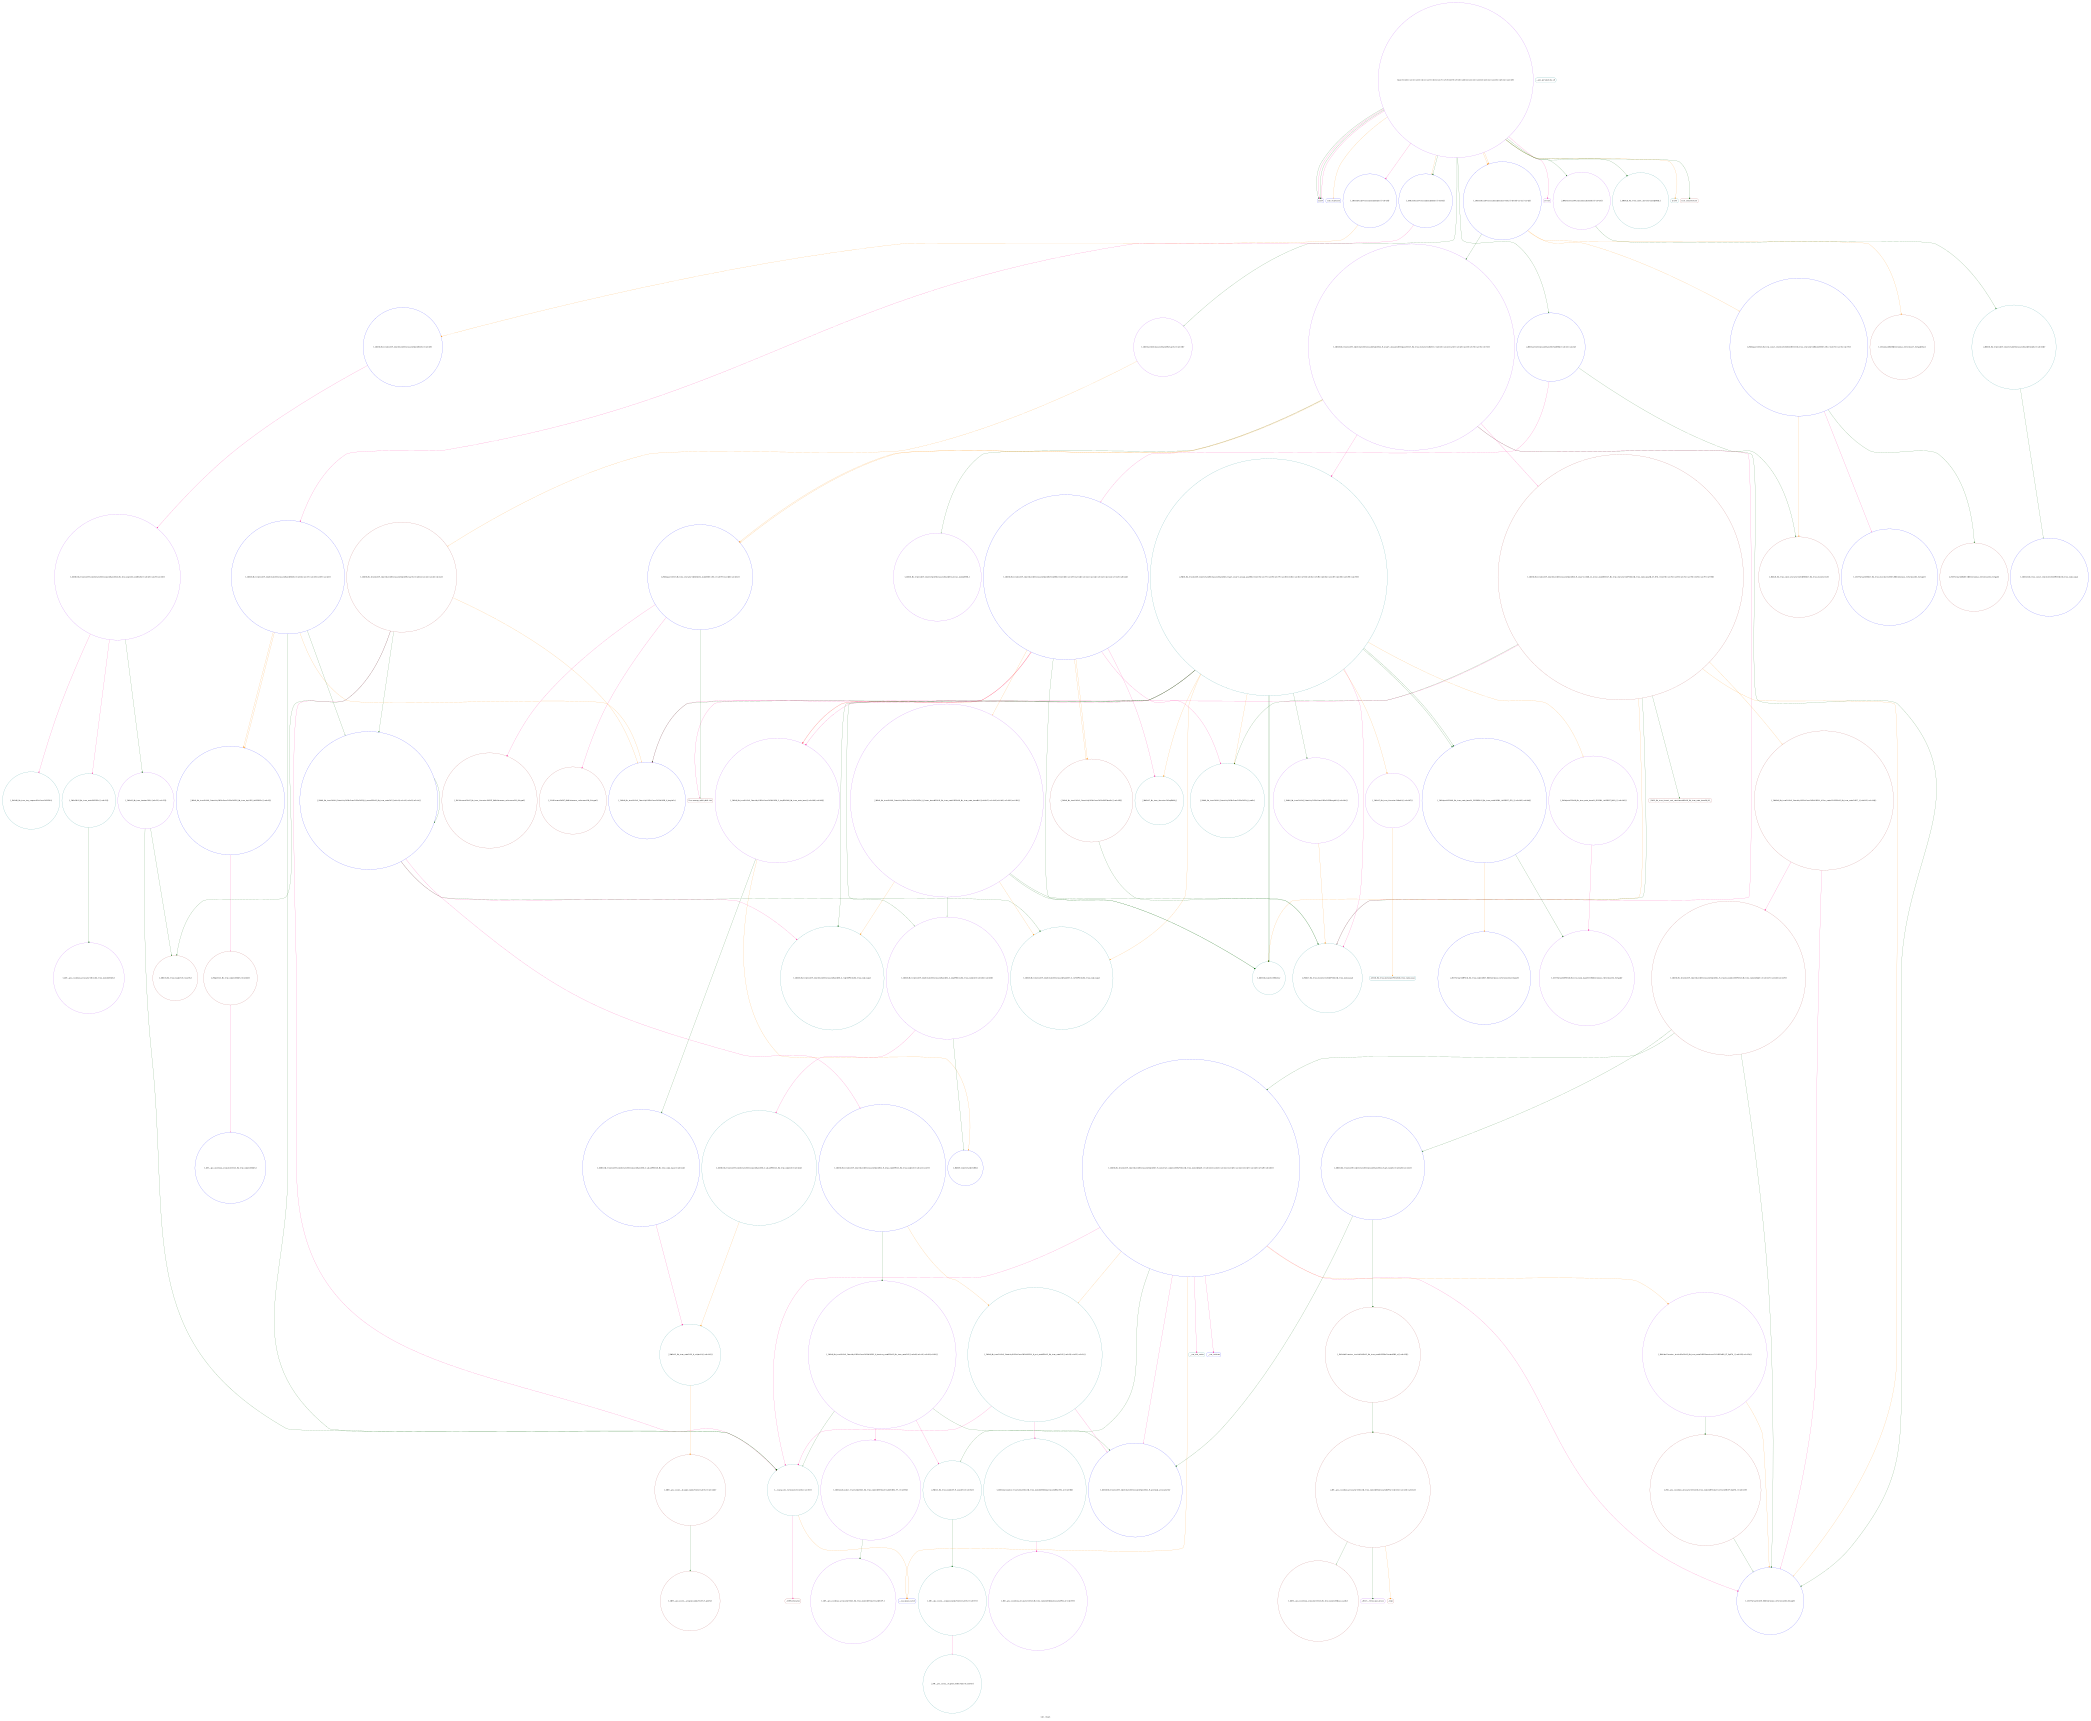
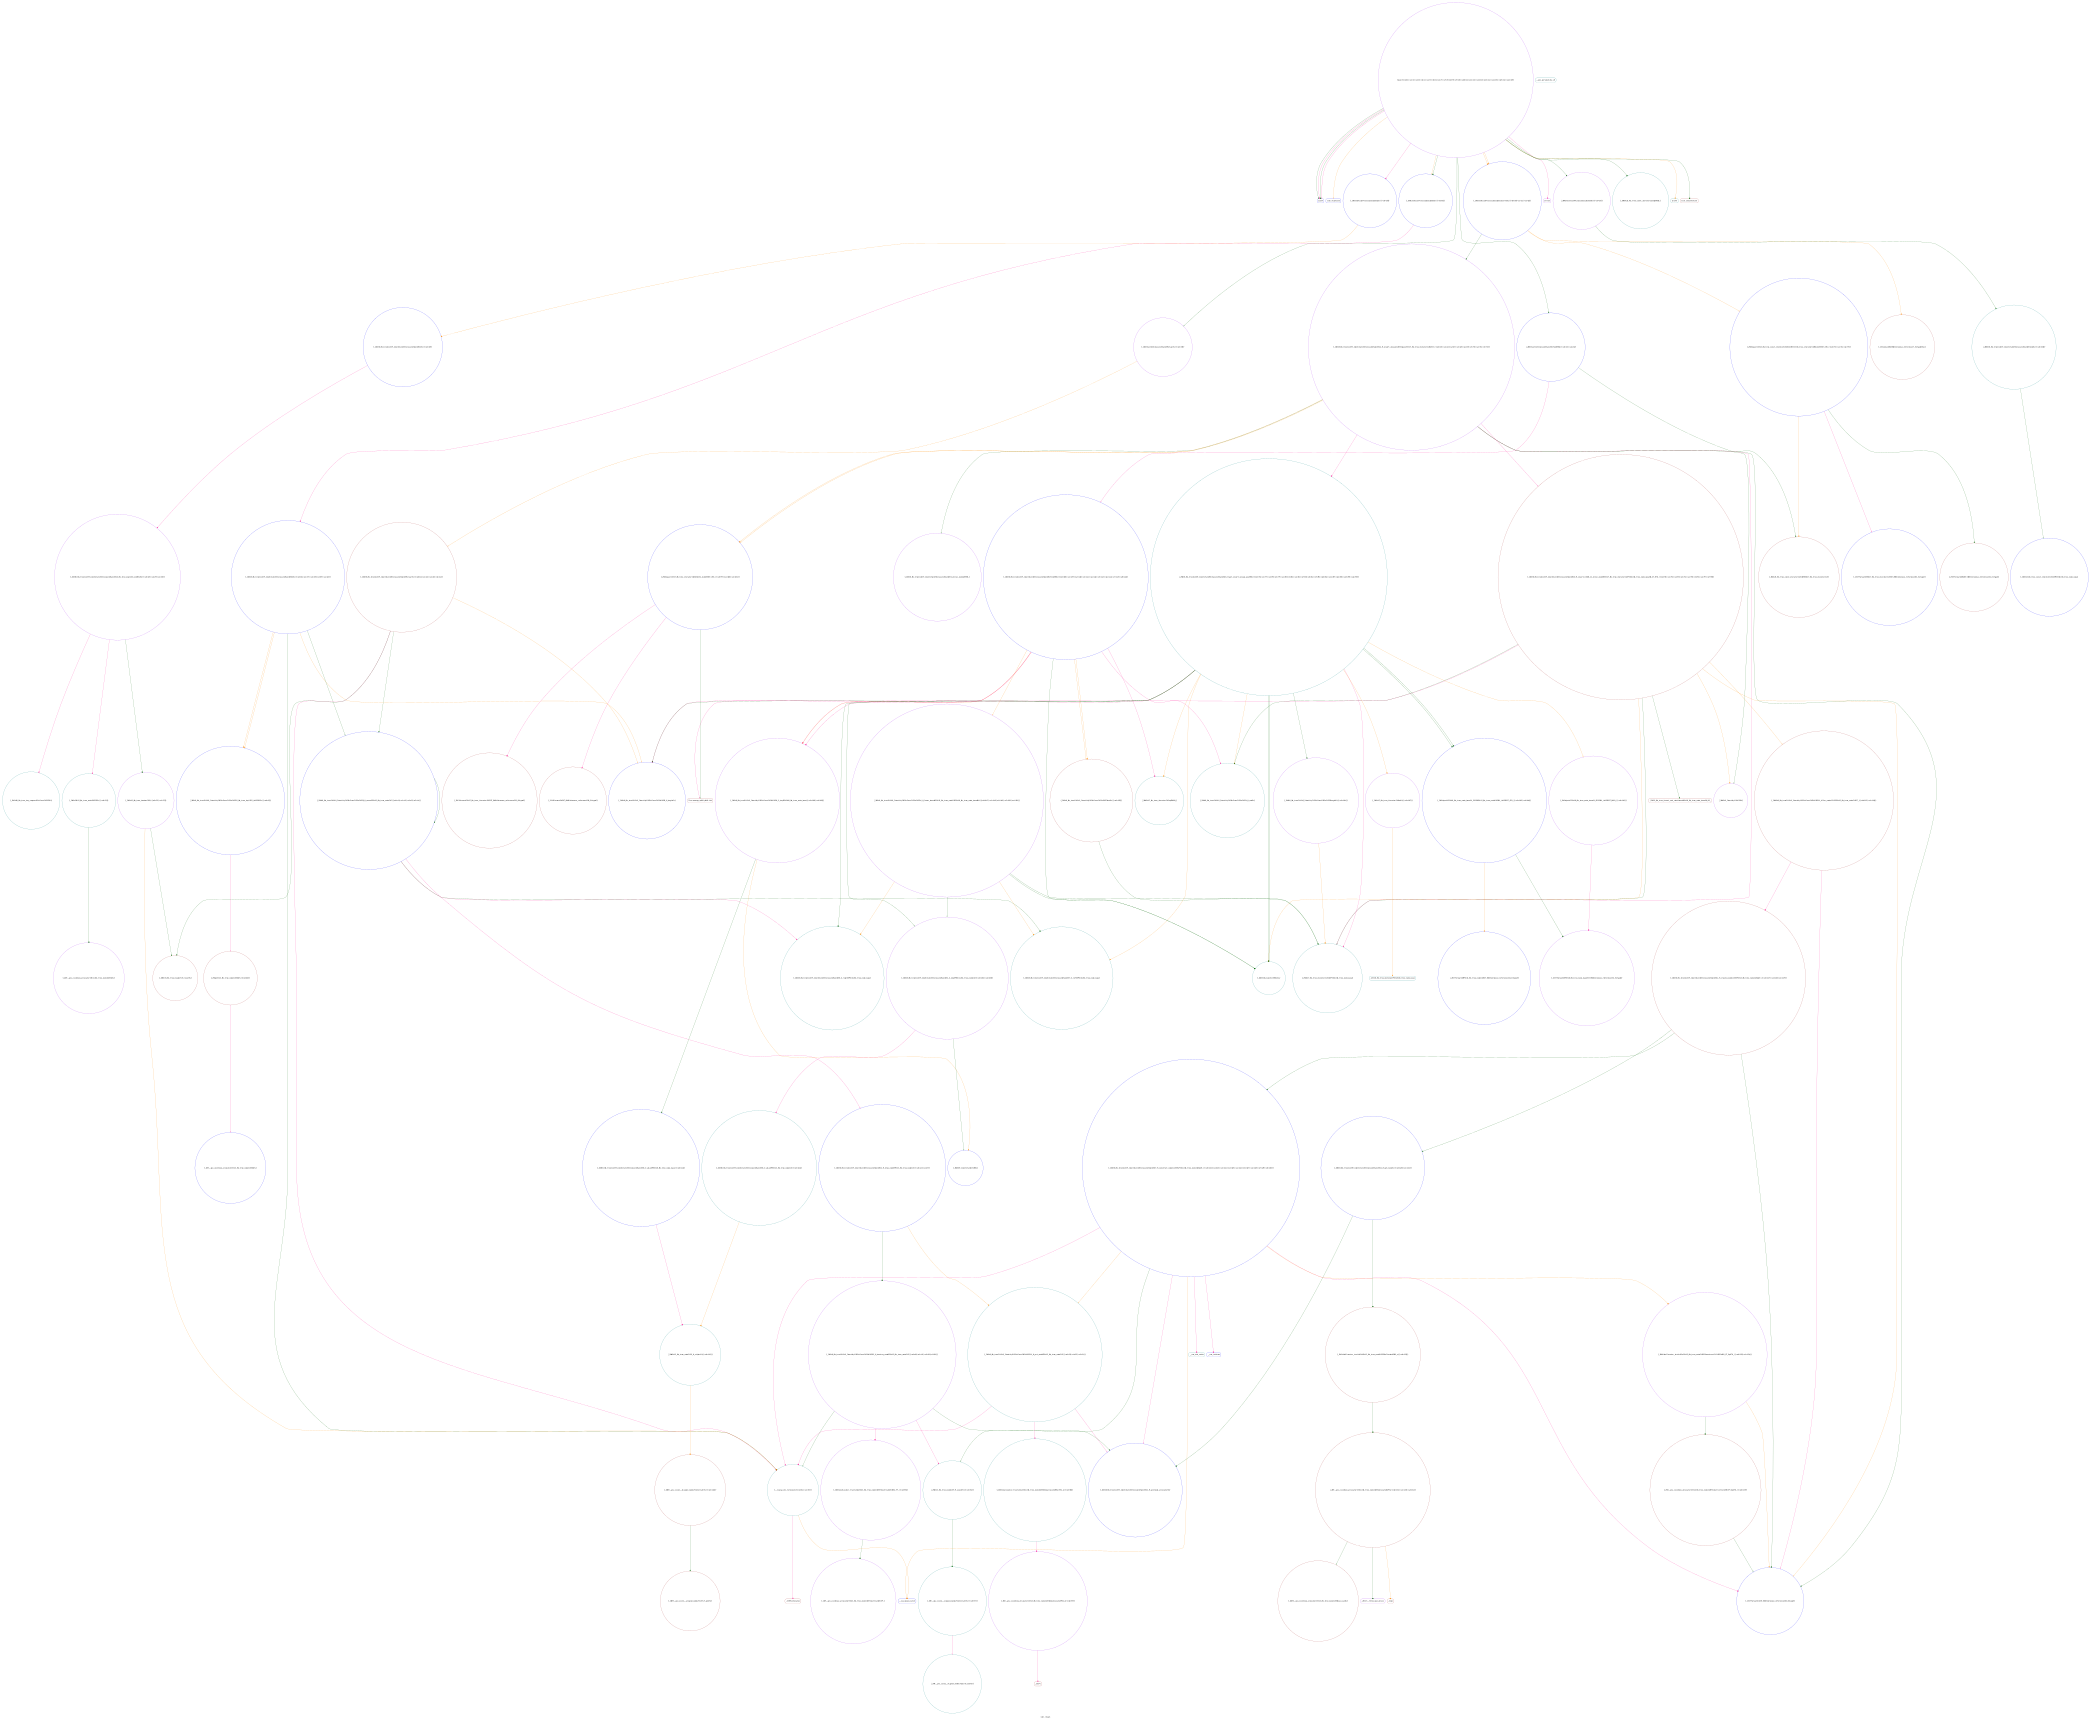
node "{_ZNKSt9_IdentityIiEclERi}": added
edge "{_ZNSt15_Rb_tree_headerC2Ev|{<s0>32|<s1>33}}" -> "{__clang_call_terminate|{<s0>34|<s1>35}}": color darkgreen -> darkorange
node "_ZdlPv": added
